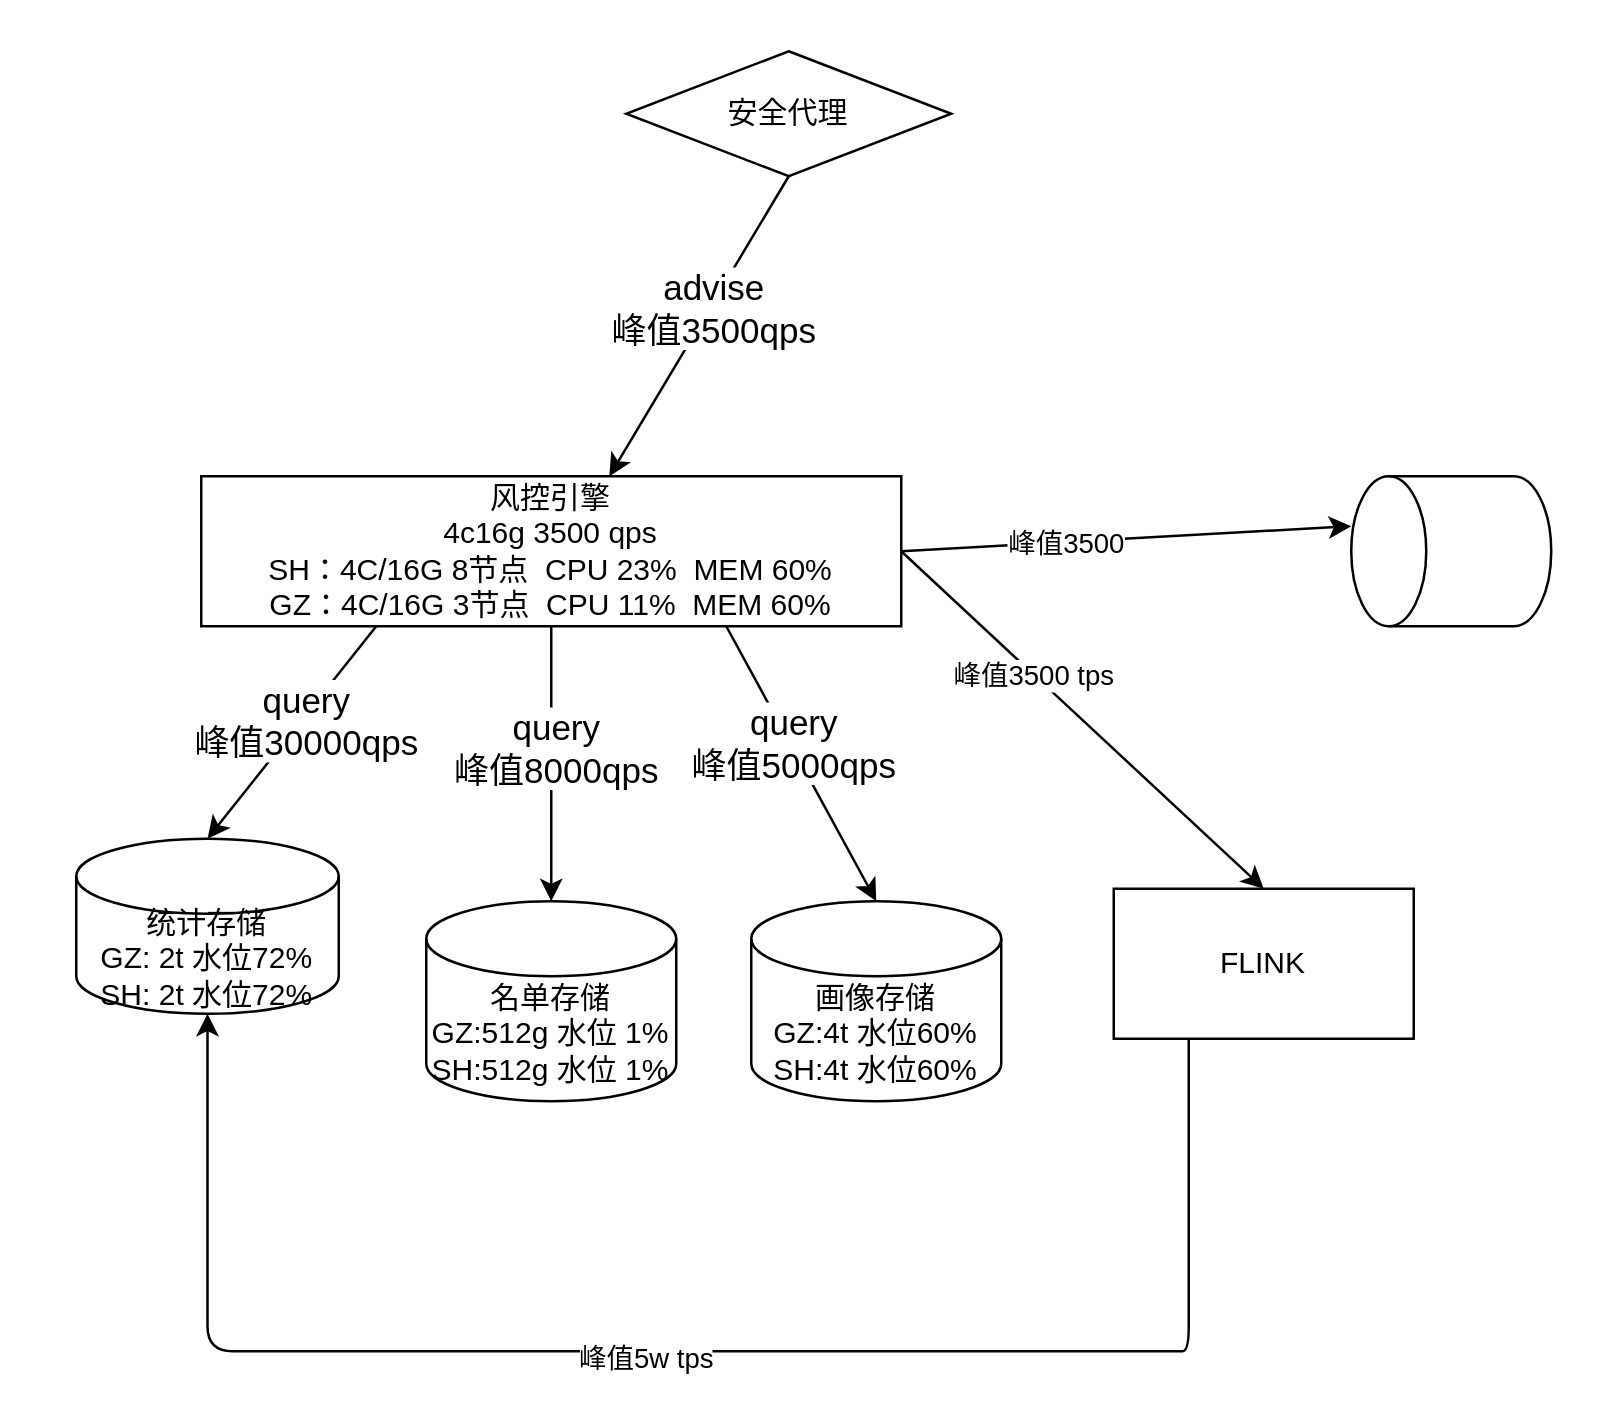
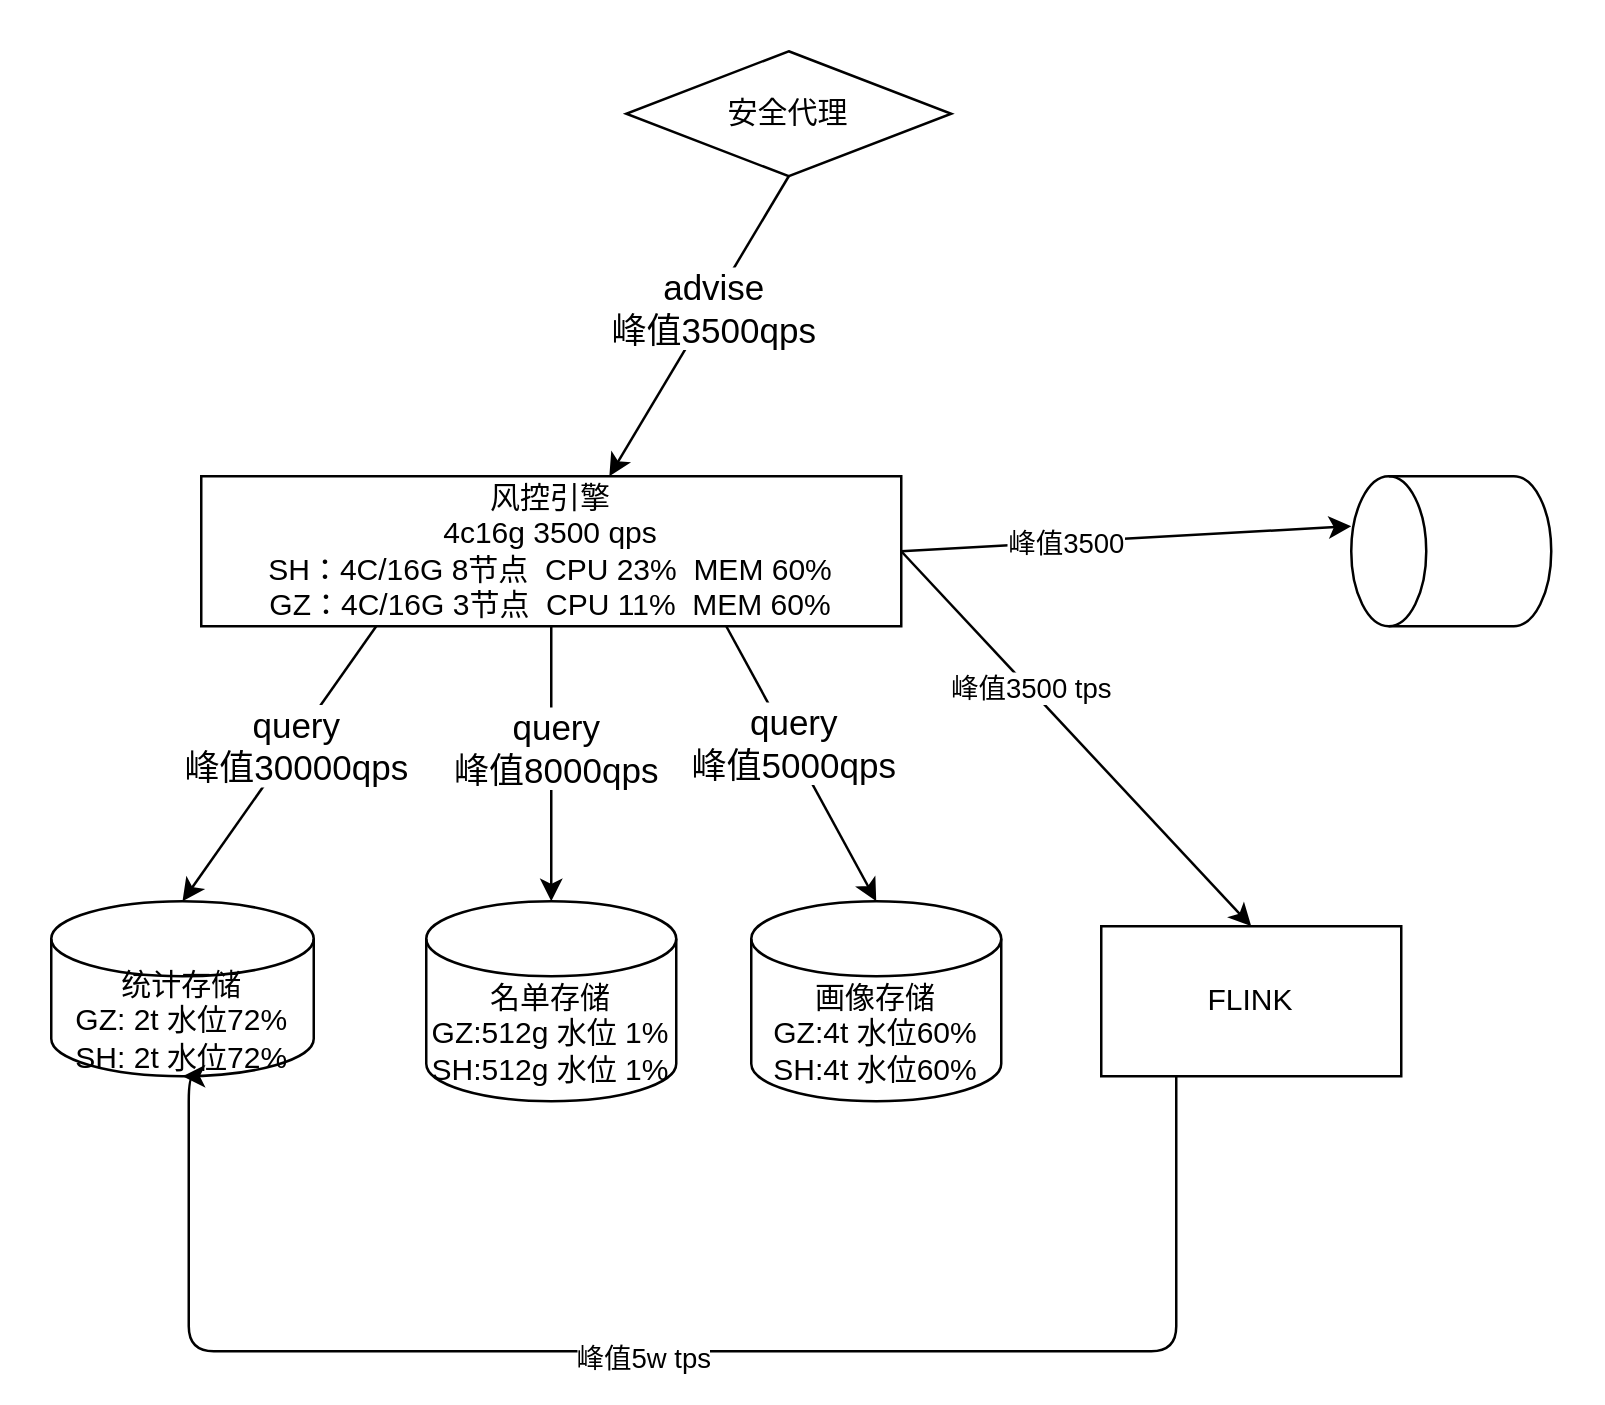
node "统计存储 GZ: 2t 水位72% SH: 2t 水位72%": moved (208, 926) -> (183, 989)
node "FLINK": moved (1264, 964) -> (1251, 1001)
